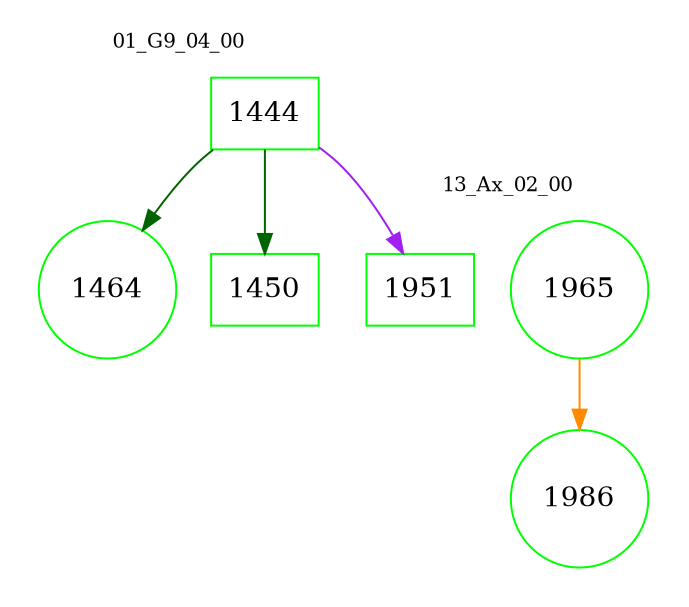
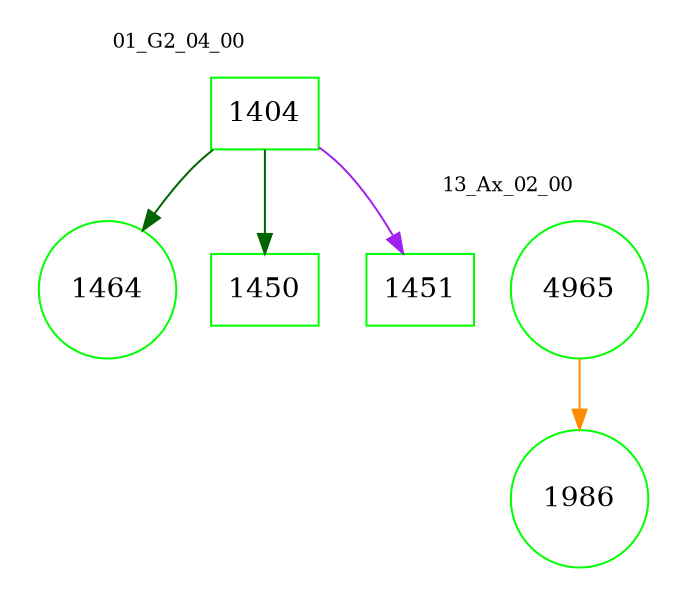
cluster "01_G9_04_00": label "01_G9_04_00" -> "01_G2_04_00"
node "1444": label "1444" -> "1404"
node "1951": label "1951" -> "1451"
node "1965": label "1965" -> "4965"
